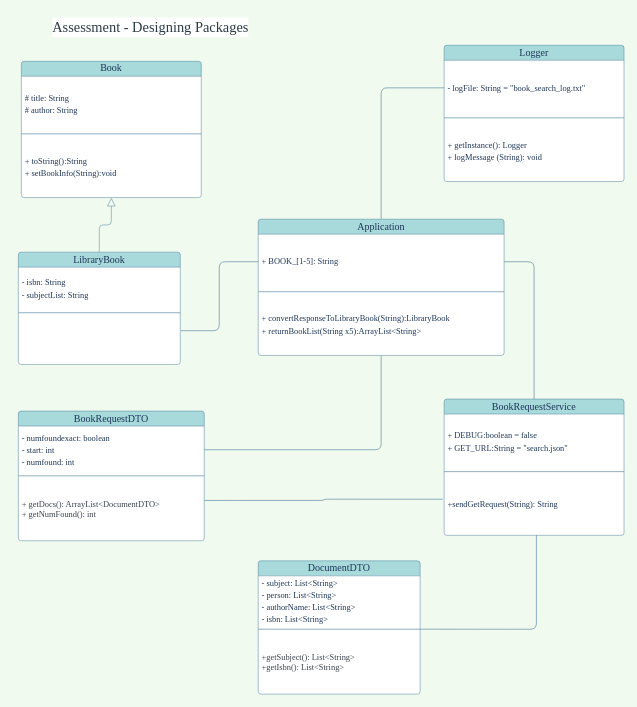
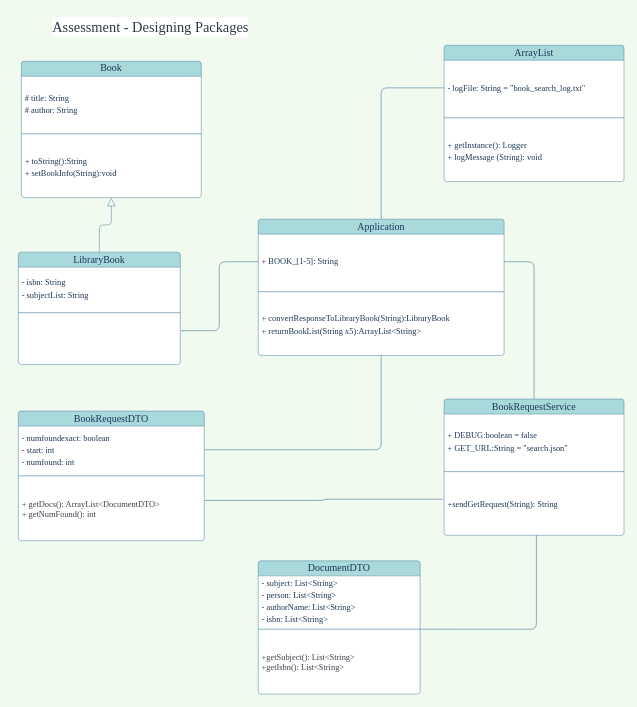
node "Logger": label "Logger" -> "ArrayList"
